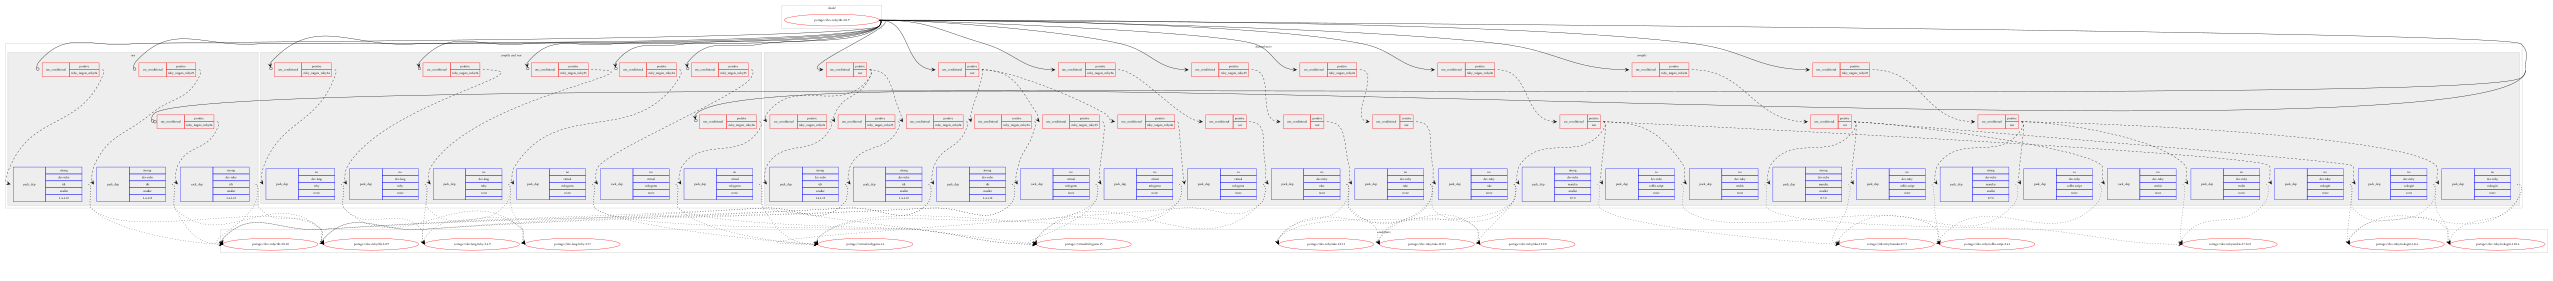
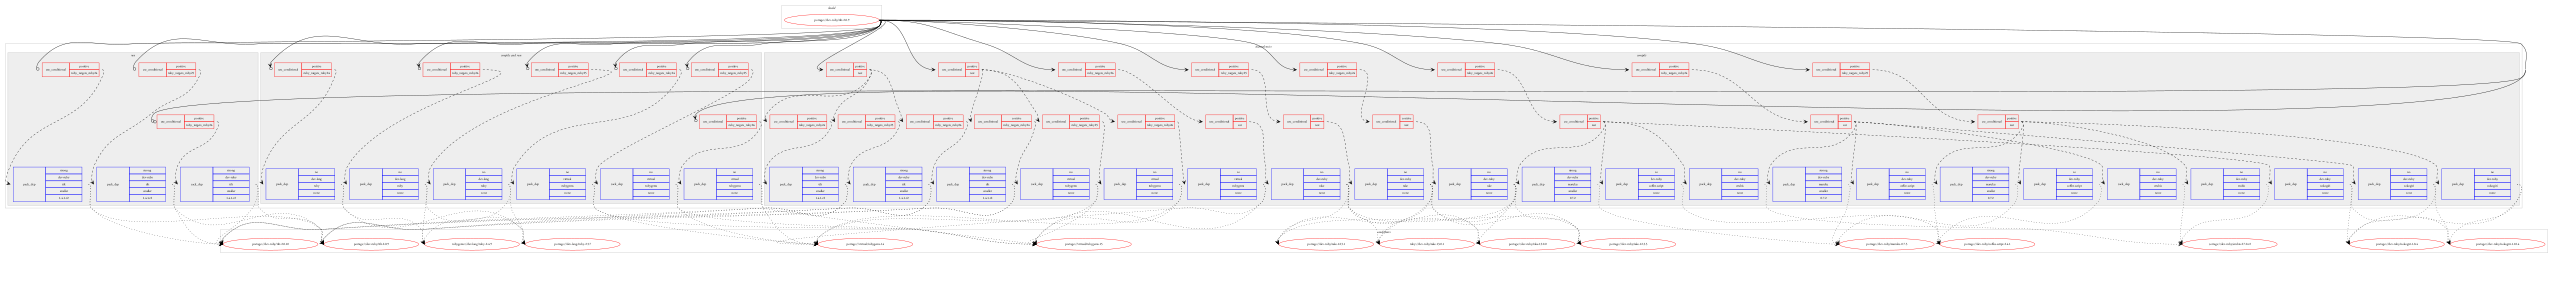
node "portage://dev-lang/ruby-2.4.9": label "portage://dev-lang/ruby-2.4.9" -> "rubygems://dev-lang/ruby-2.4.9"
node "portage://dev-ruby/rake-13.0.1": label "portage://dev-ruby/rake-13.0.1" -> "ruby://dev-ruby/rake-13.0.1"
node "portage://dev-ruby/rake-12.3.3": added
node "portage://tilt-ruby/maruku-0.7.3": label "portage://tilt-ruby/maruku-0.7.3" -> "portage://dev-ruby/maruku-0.7.3"
